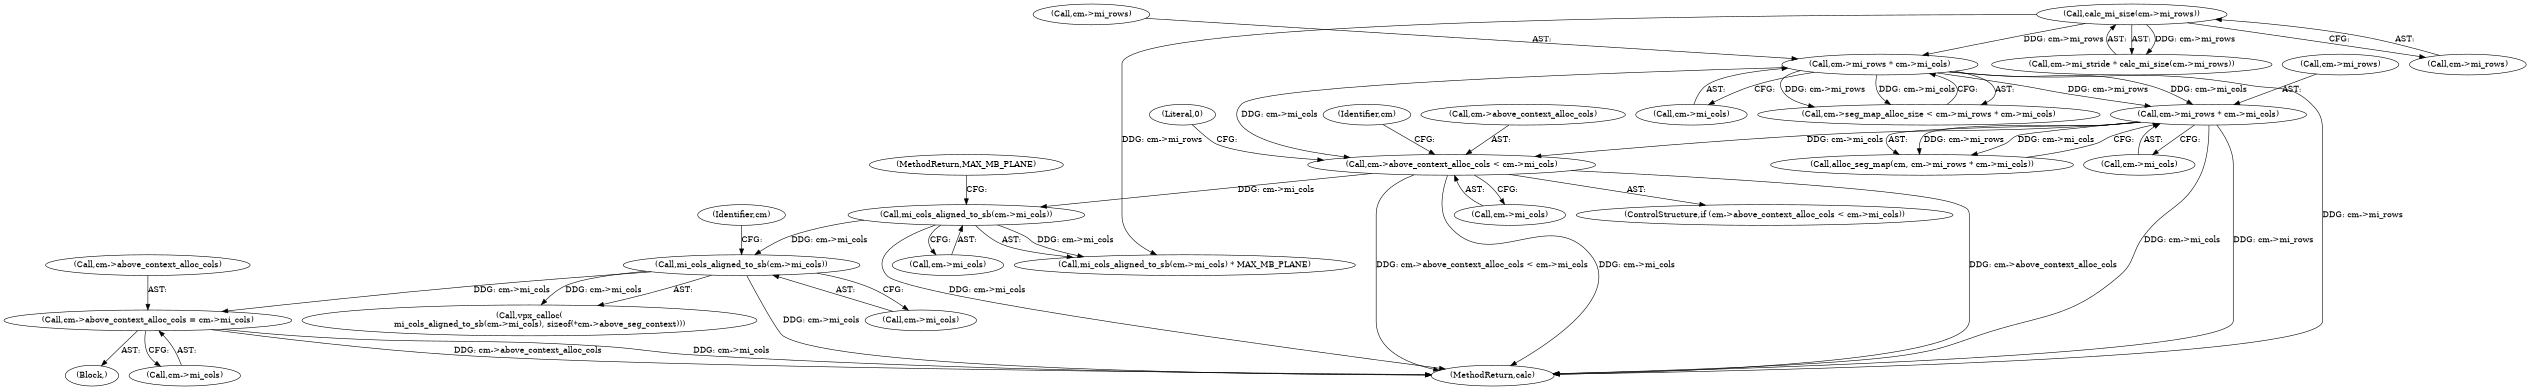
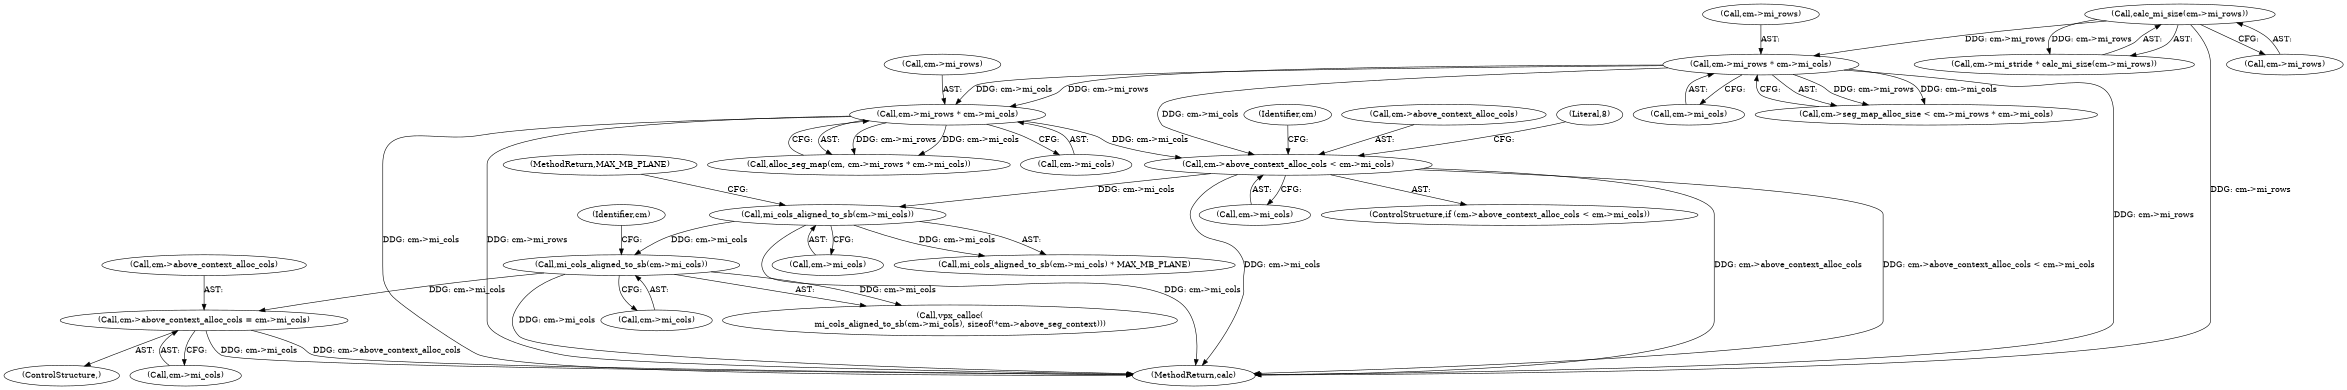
edge "(Call,calc_mi_size(cm->mi_rows))" -> "(Call,mi_cols_aligned_to_sb(cm->mi_cols) * MAX_MB_PLANE)": now "(Call,calc_mi_size(cm->mi_rows))" -> "(MethodReturn,calc)"
node "(Literal,0)": label "(Literal,0)" -> "(Literal,8)"
node "(Block,)": label "(Block,)" -> "(ControlStructure,)"
